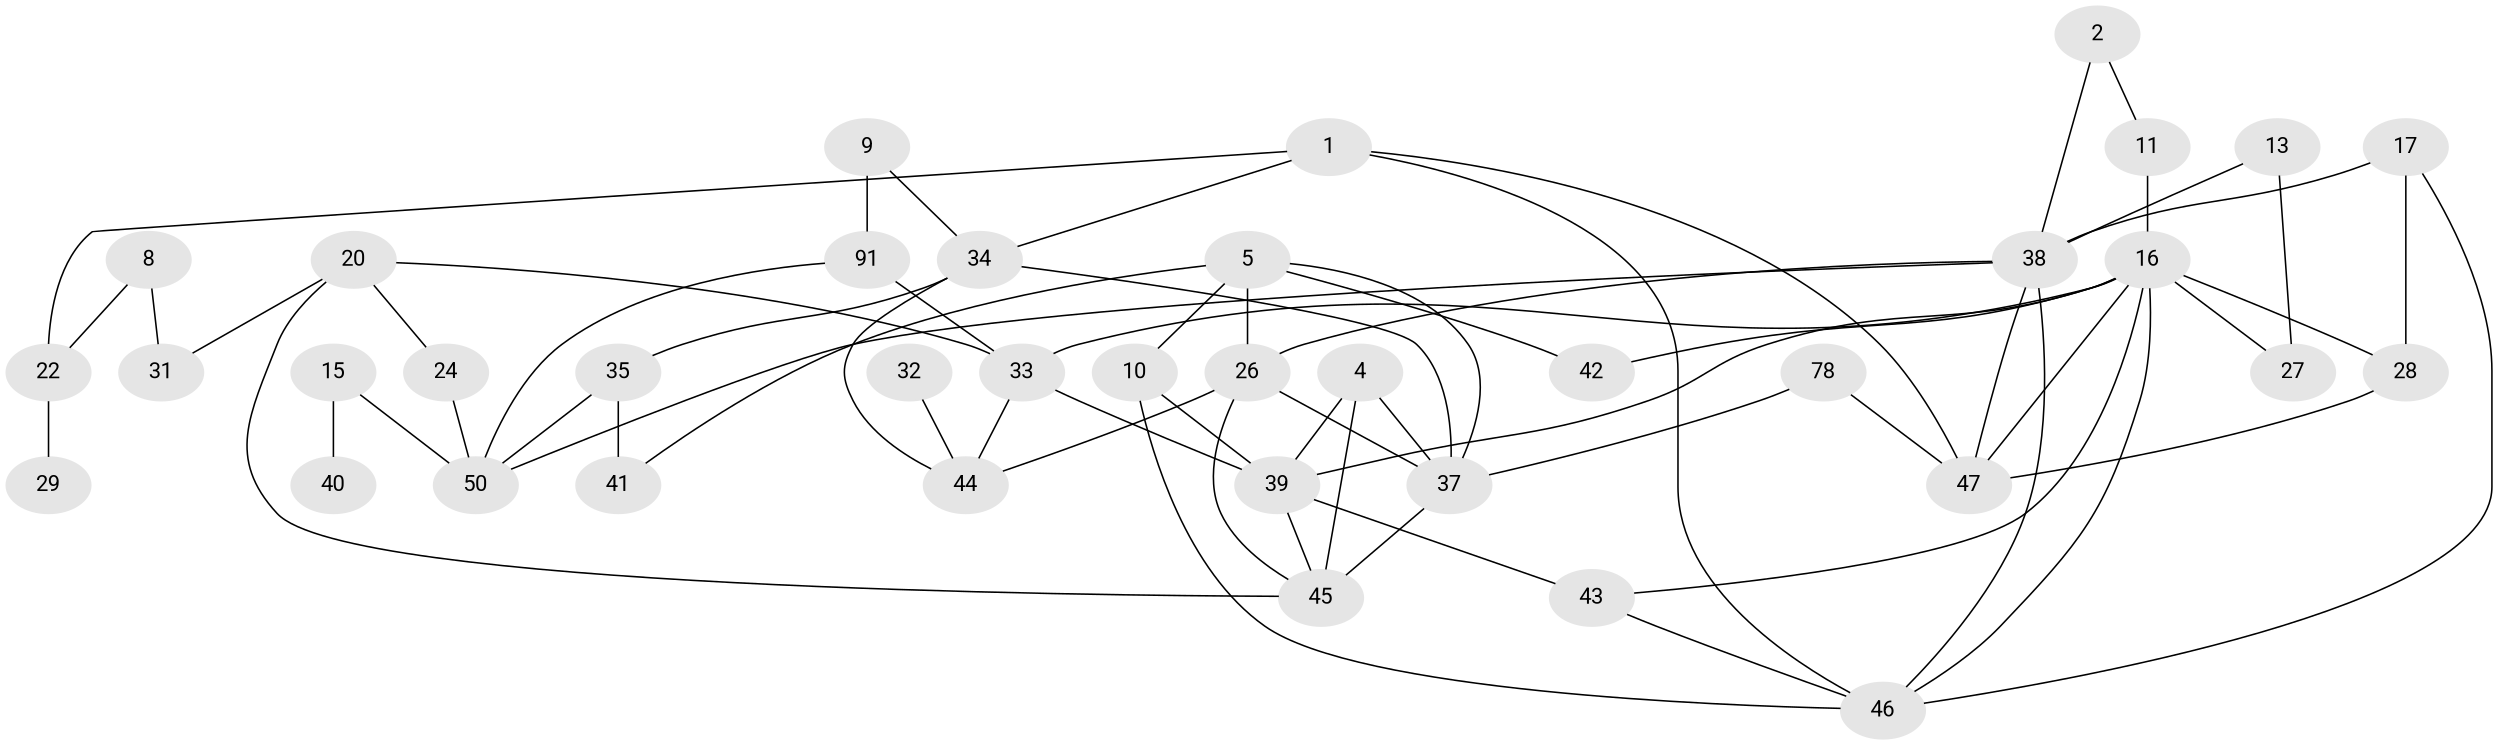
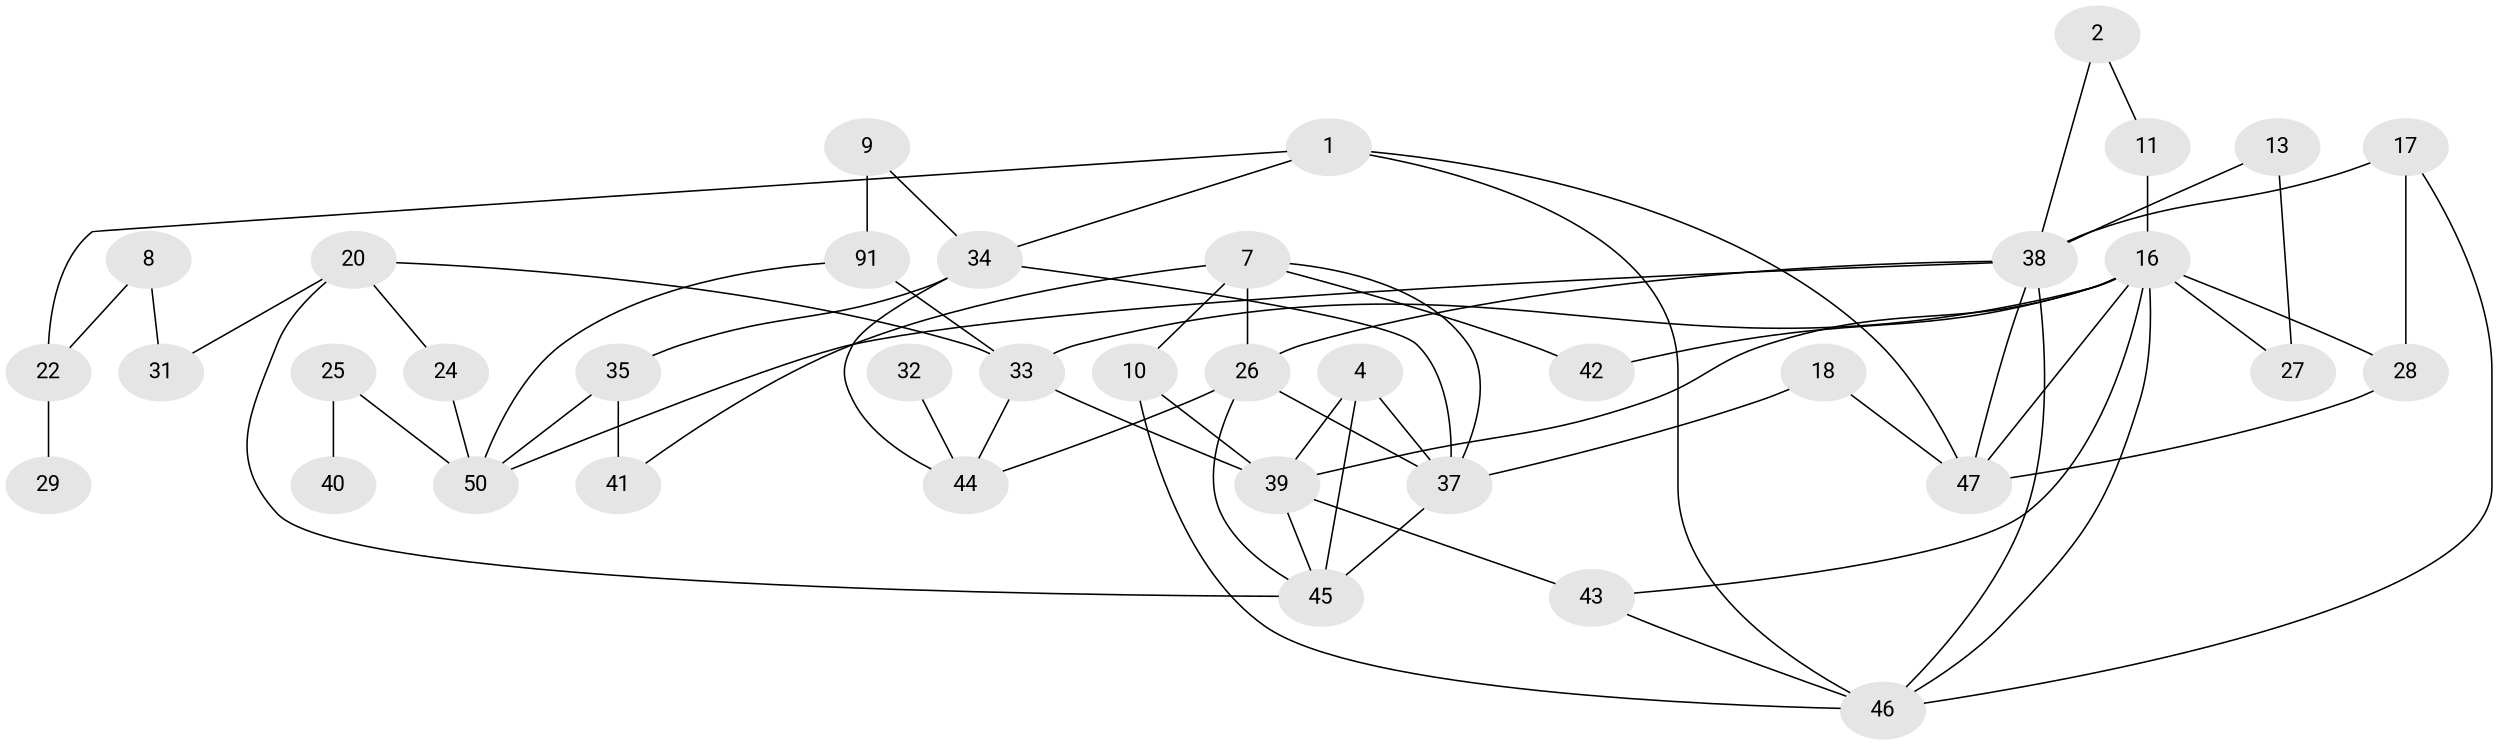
node "5": label "5" -> "7"
node "15": label "15" -> "25"
node "78": label "78" -> "18"
